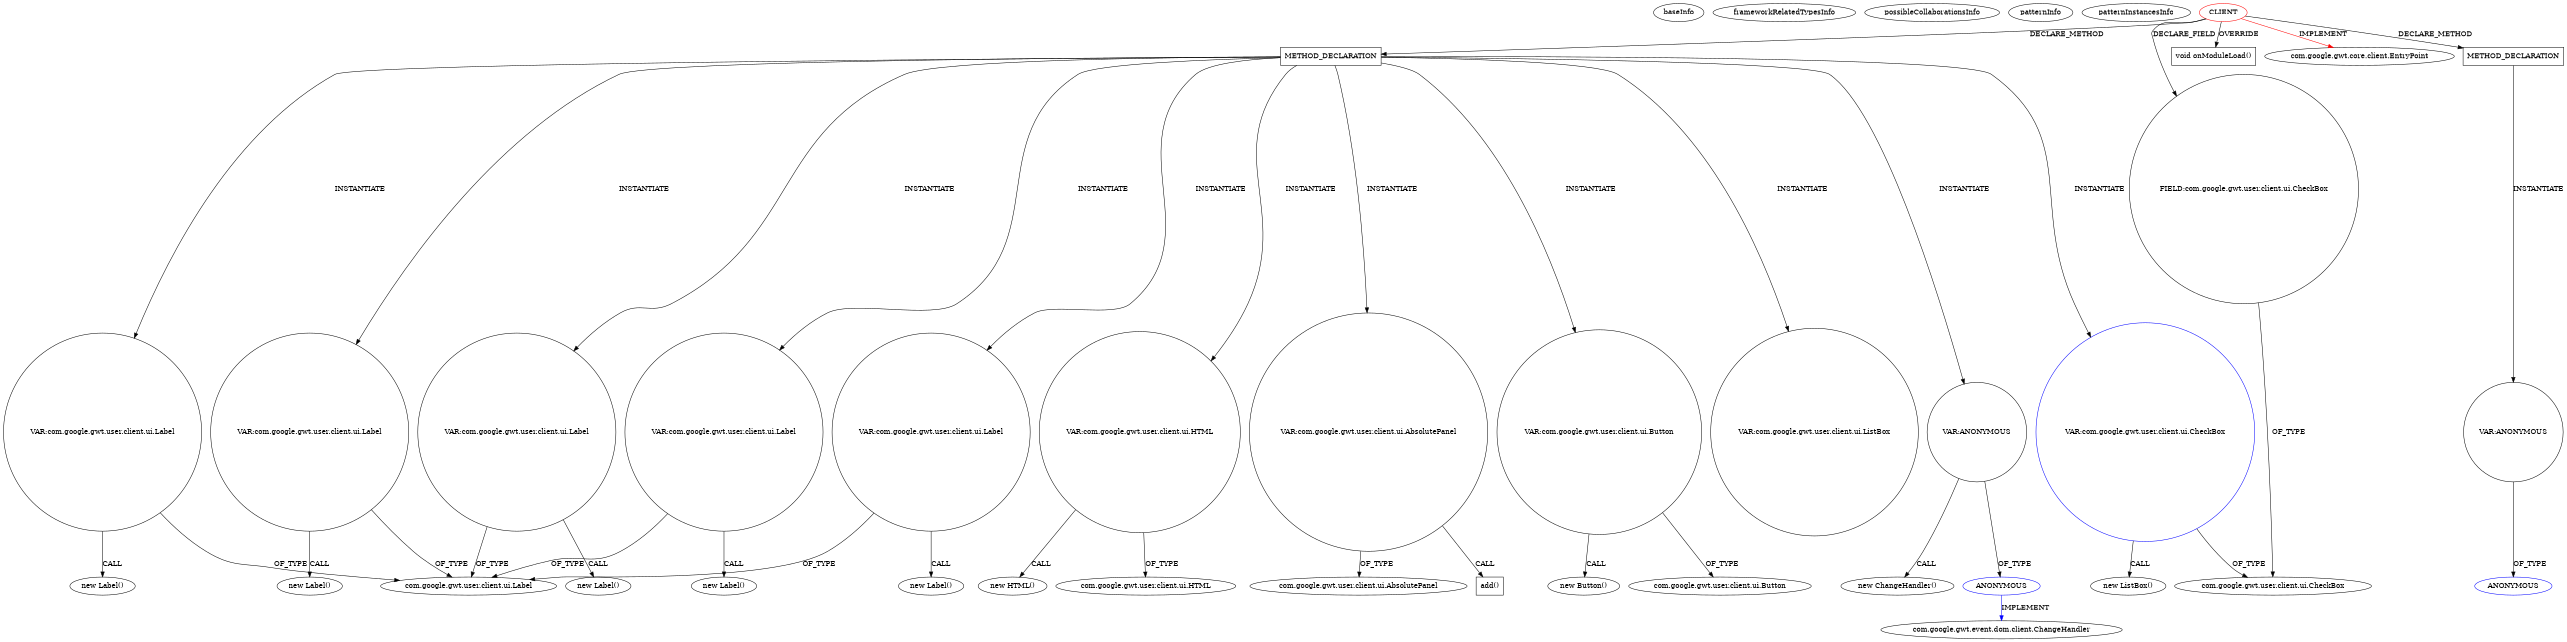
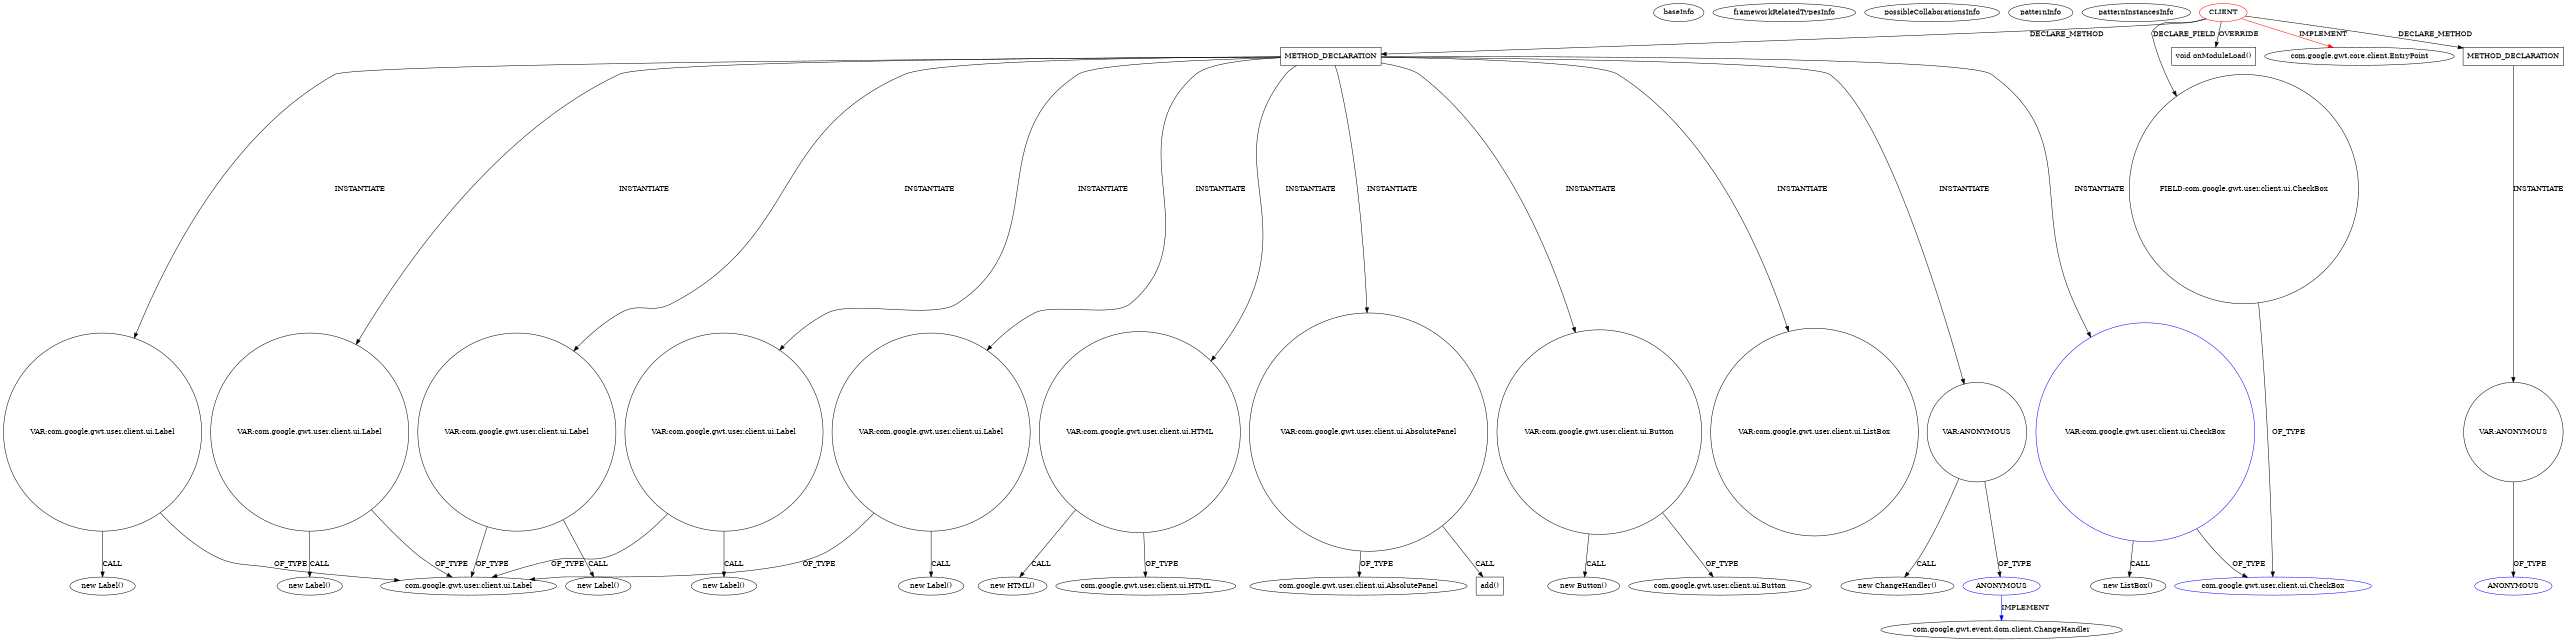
node "com.google.gwt.user.client.ui.CheckBox": color black -> blue
